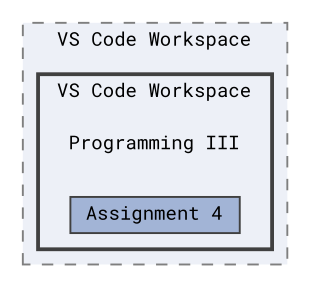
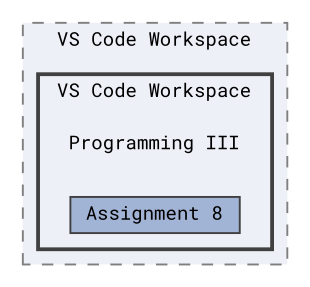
node "Assignment 4": label "Assignment 4" -> "Assignment 8"
